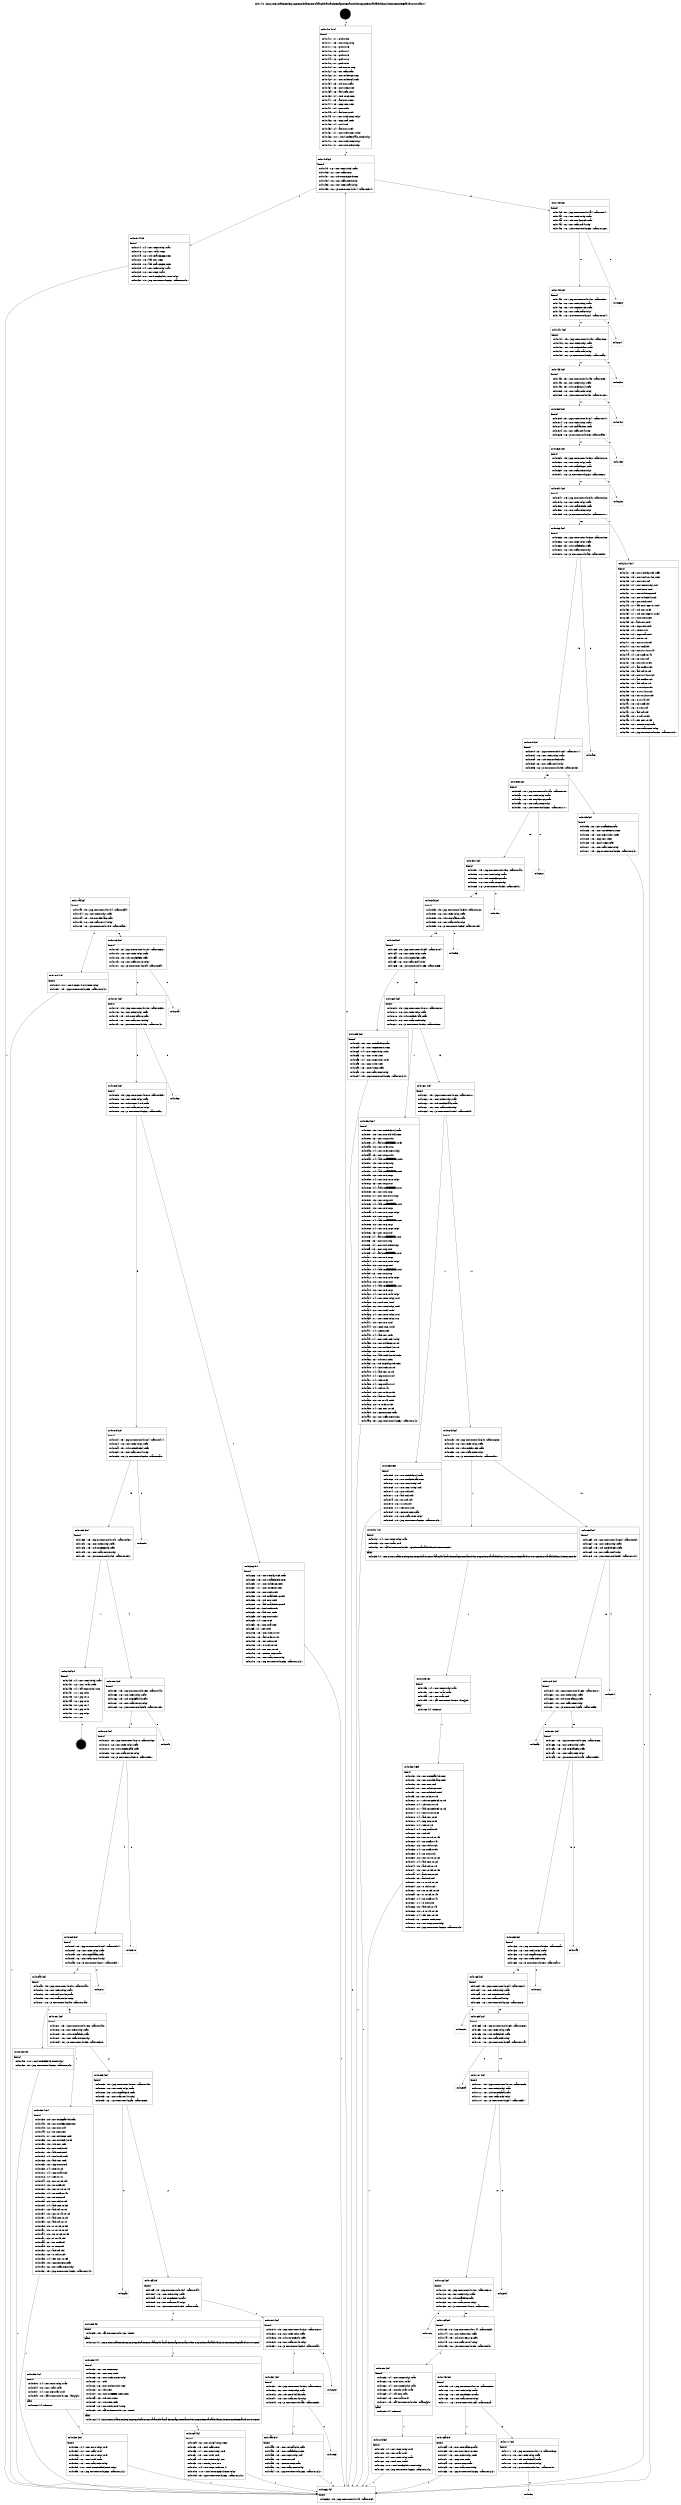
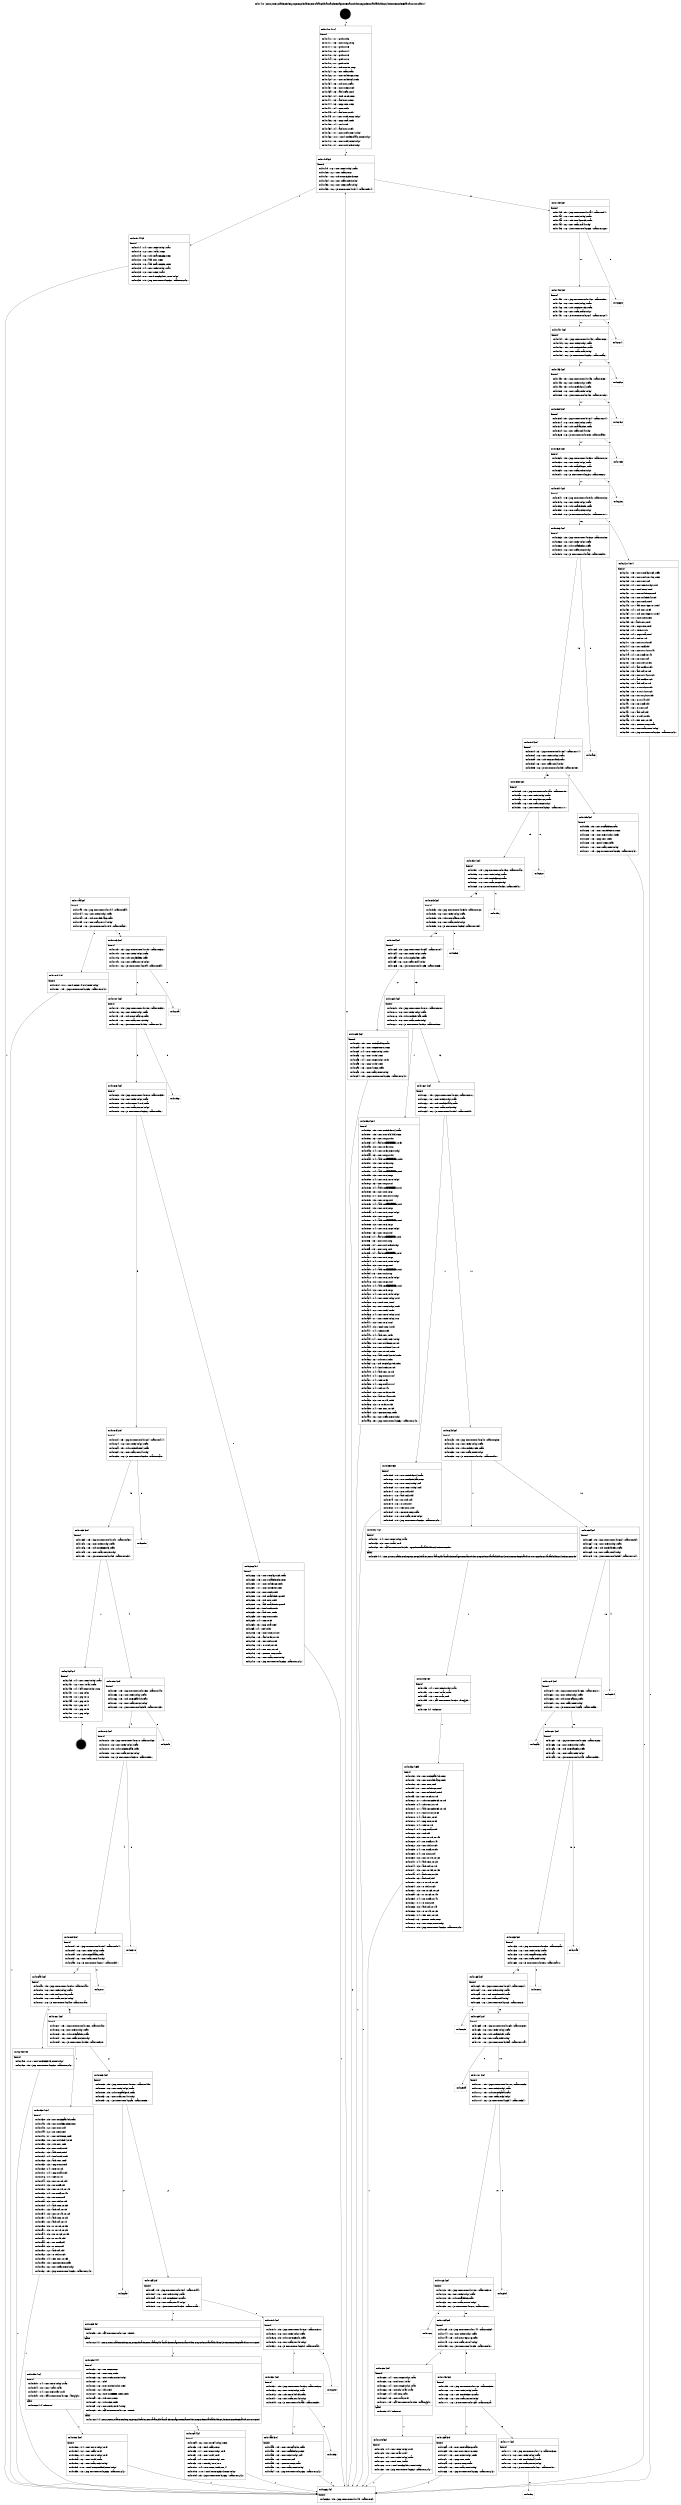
edge "0x40173f [28]" -> "0x40175b [28]": added, label "9"
